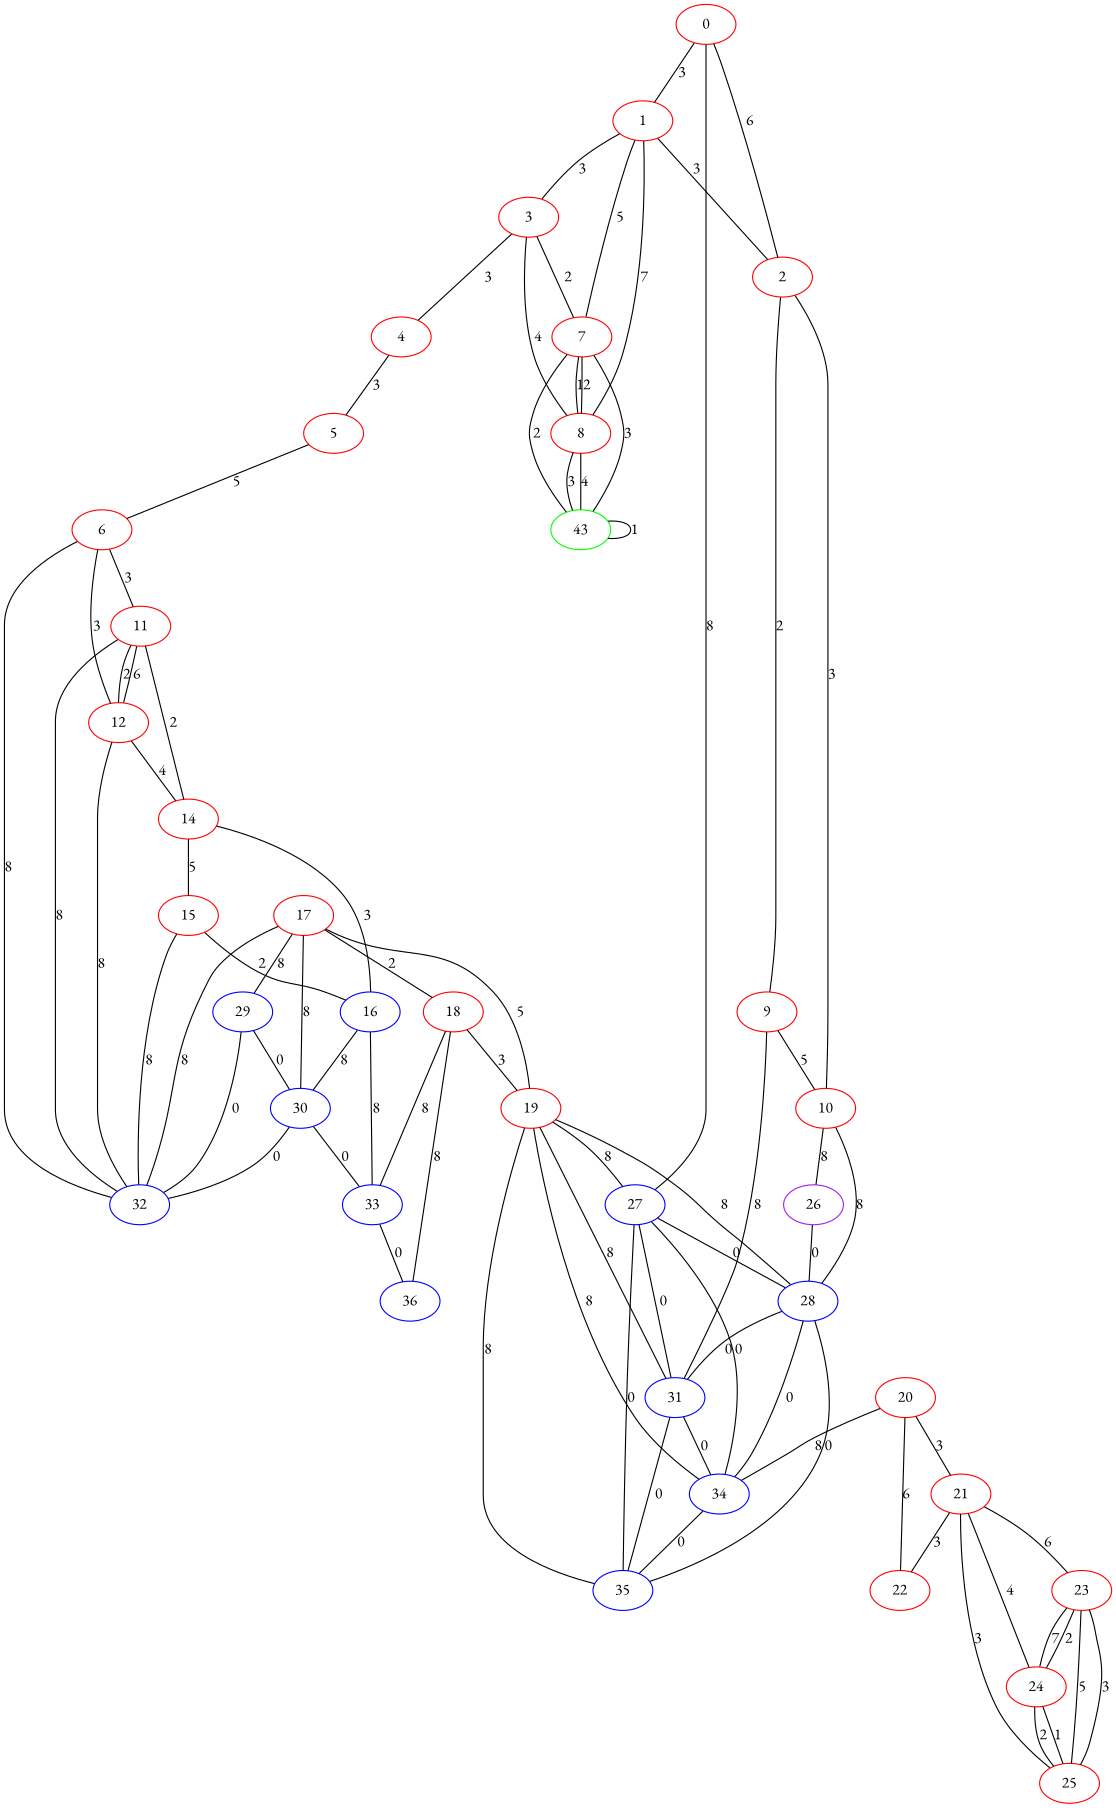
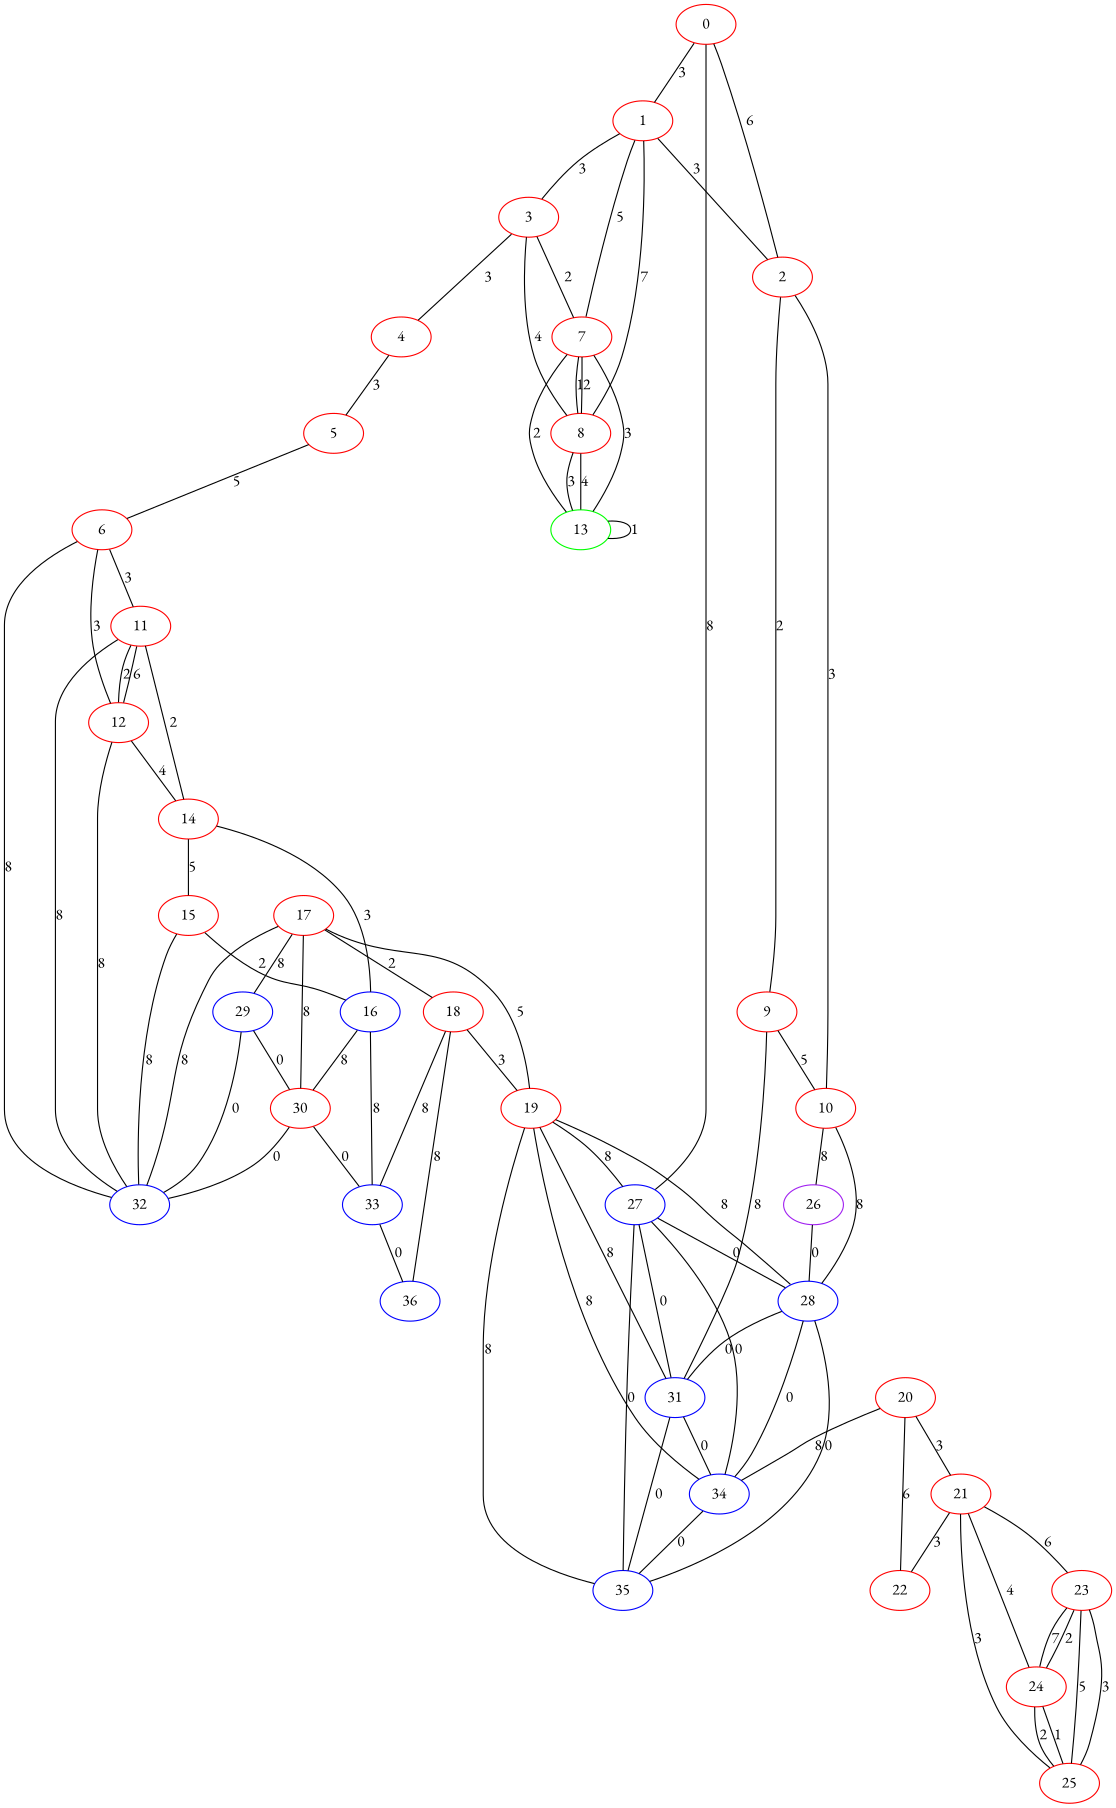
node "43": label "43" -> "13"
node "30": color blue -> red
